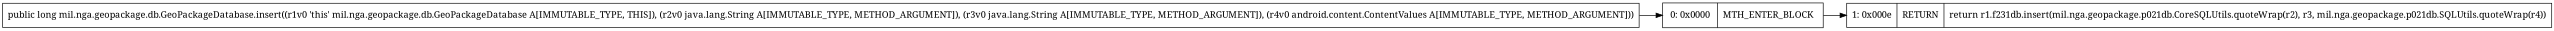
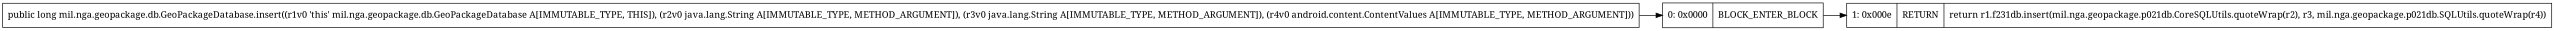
node "0: 0x0000": text "MTH_ENTER_BLOCK" -> "BLOCK_ENTER_BLOCK"
